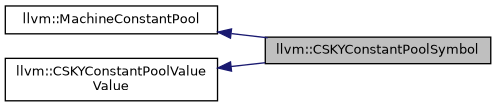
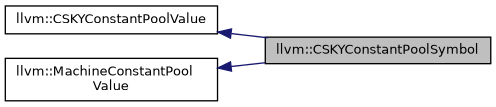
node "llvm::MachineConstantPool": label "llvm::MachineConstantPool" -> "llvm::CSKYConstantPoolValue"
node "llvm::CSKYConstantPoolValue Value": label "llvm::CSKYConstantPoolValue Value" -> "llvm::MachineConstantPool Value"
